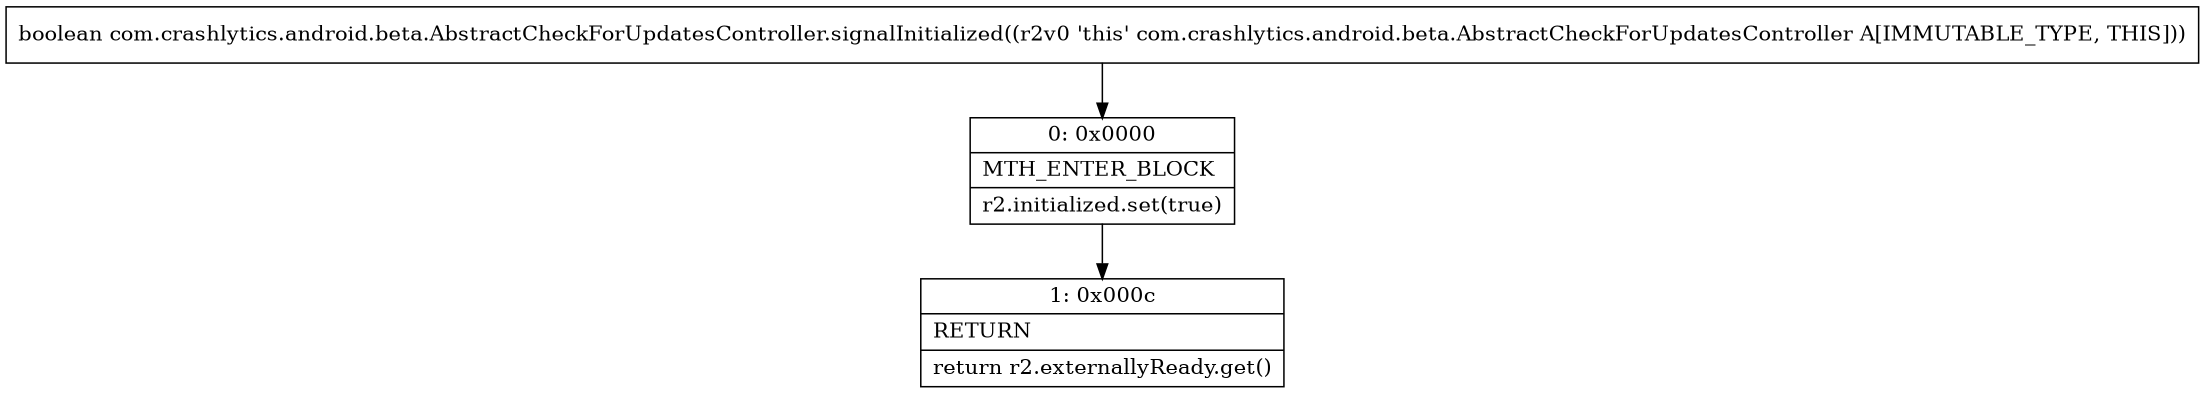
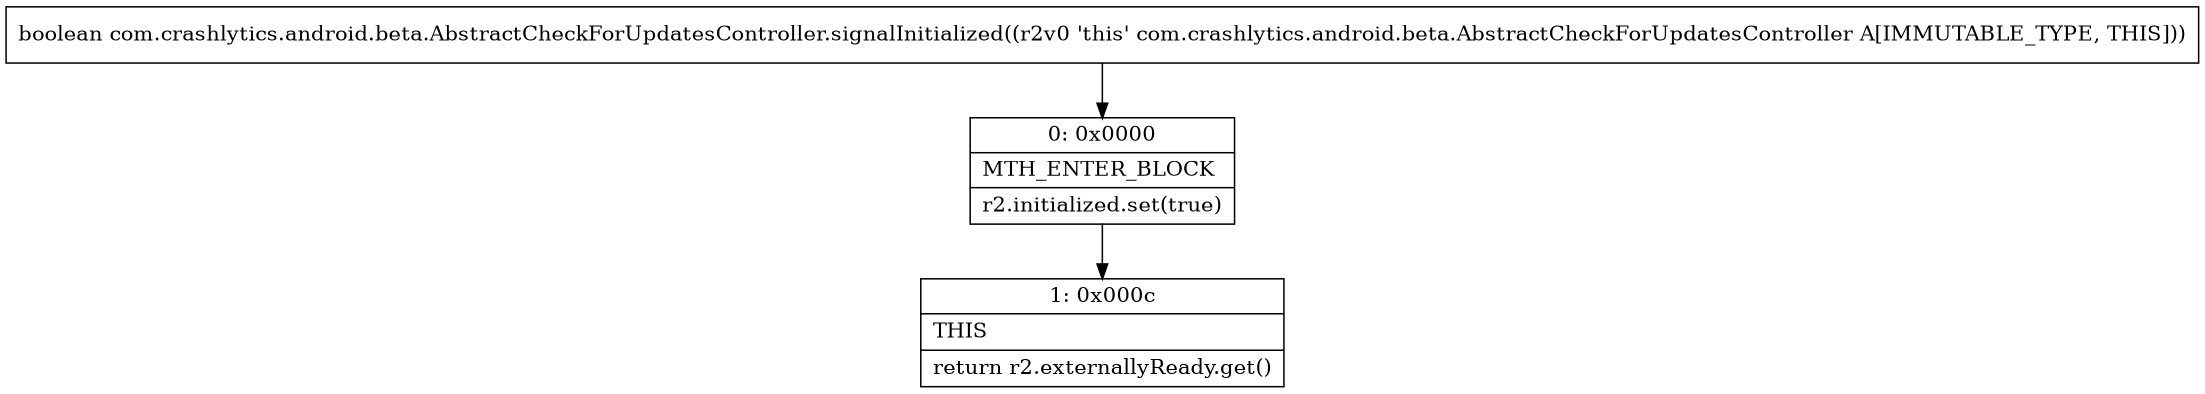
node "1: 0x000c": text "RETURN" -> "THIS"
